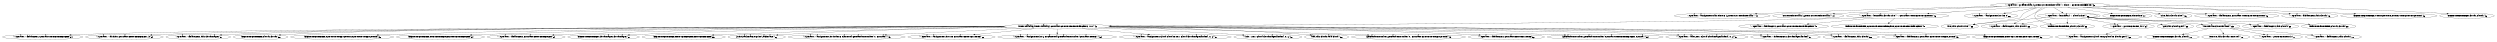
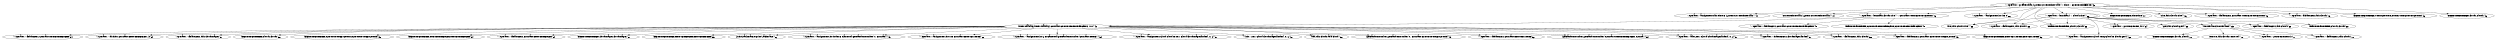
edge "(<operator>.postIncrement,i++)" -> "(<operator>.assignment,Cloud tempCloud = clouds.get(i))": now "(<operator>.lessThan,i < clouds.size())" -> "(<operator>.assignment,Cloud tempCloud = clouds.get(i))"
